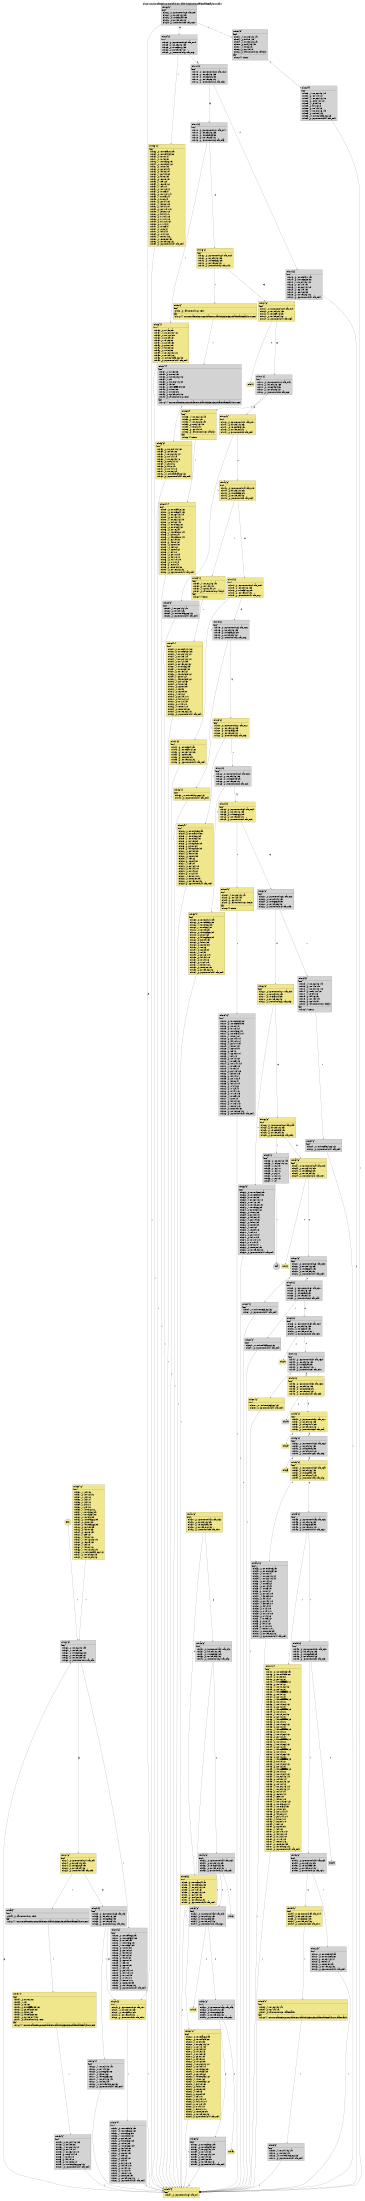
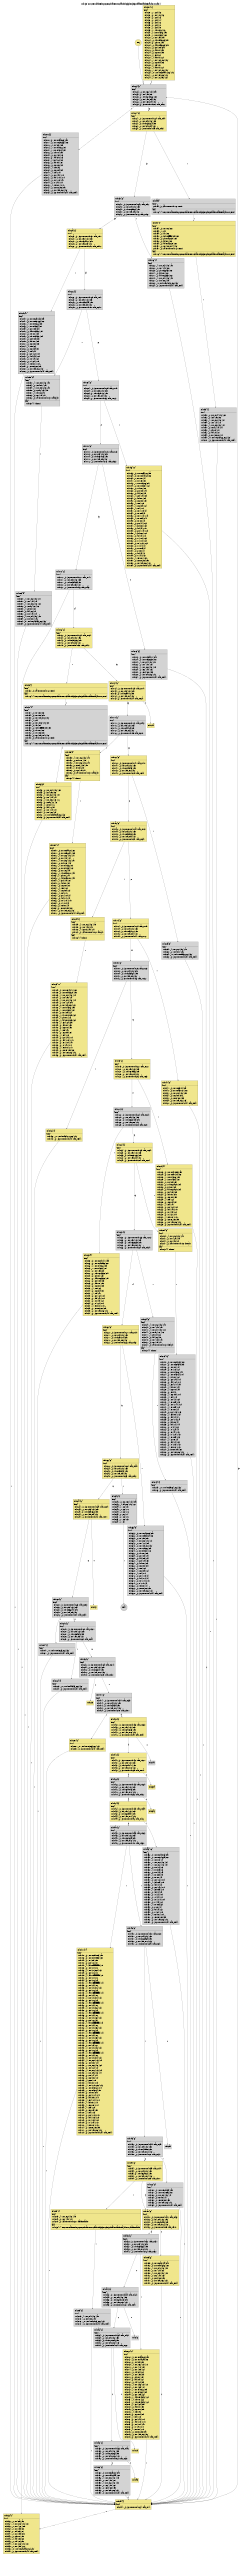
edge "0x4016c8 [28]" -> "0x4016ac [28]": reversed
edge "0x401f85 [42]" -> "0x4024b4 [5]": reversed
edge "0x4019f4 [28]" -> "0x401a10 [28]": added, label "5"
